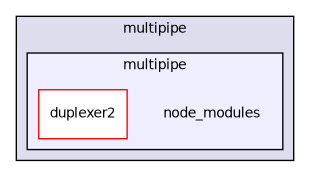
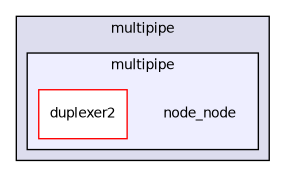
node "node_modules": label "node_modules" -> "node_node"
